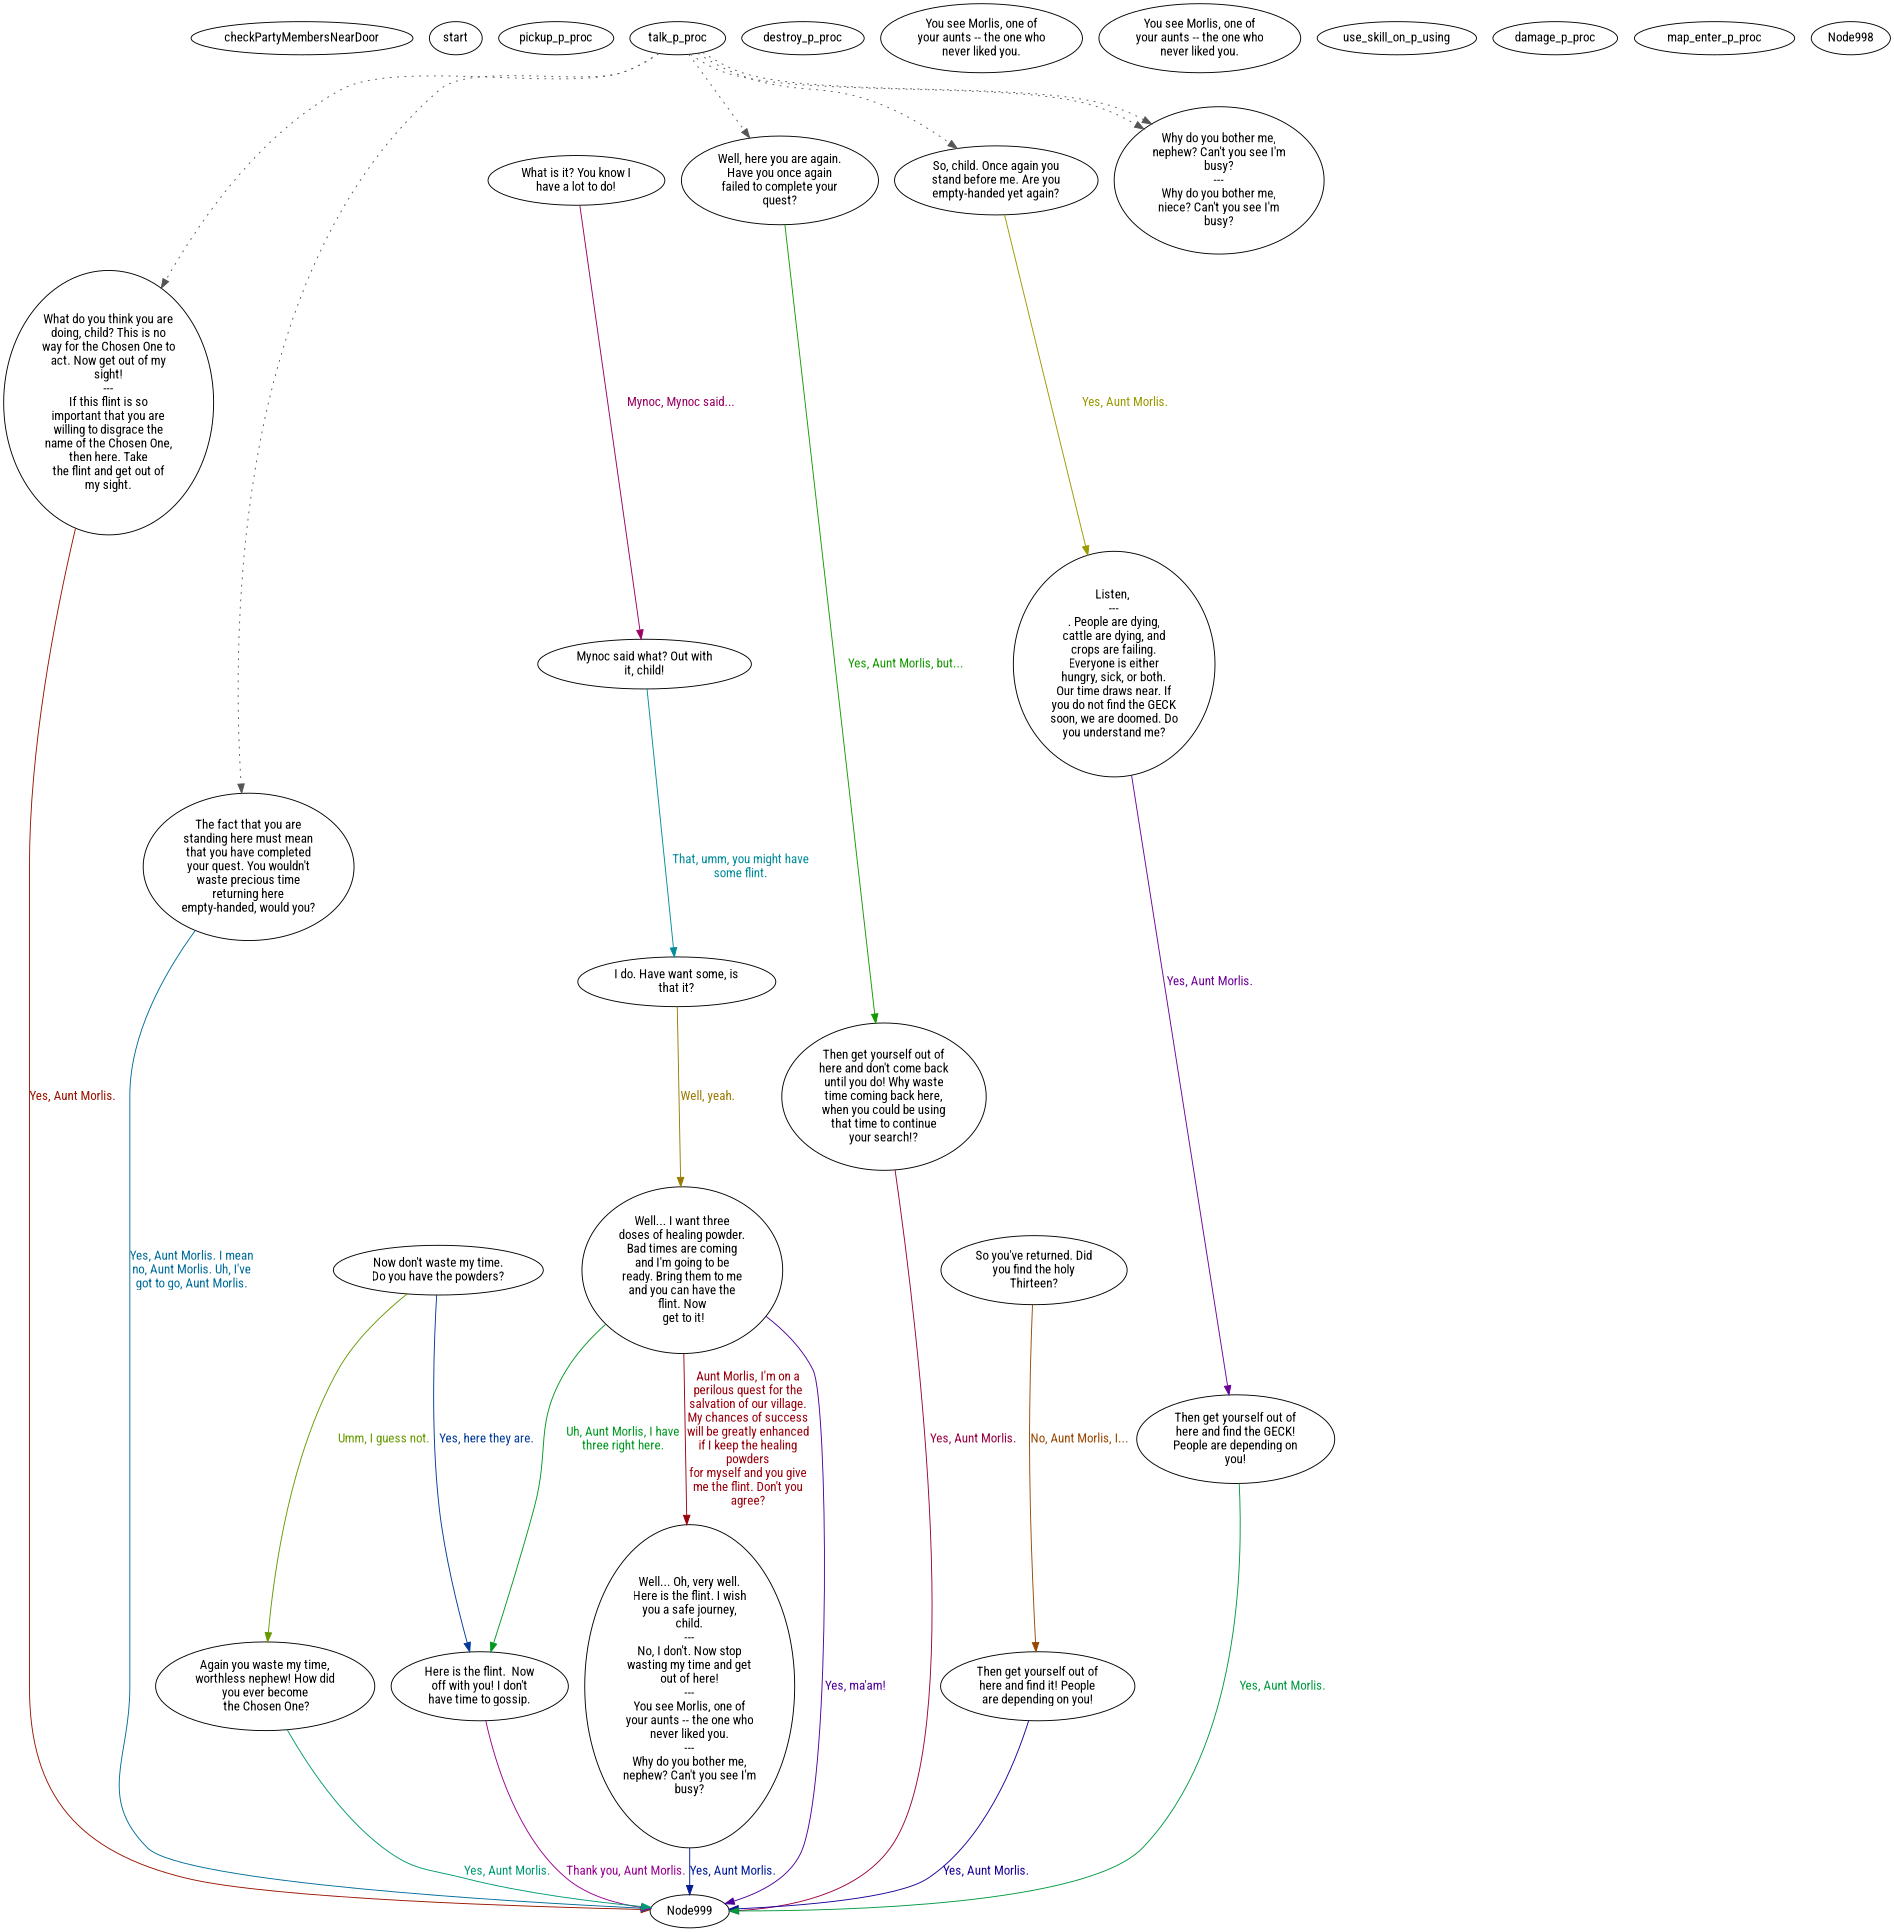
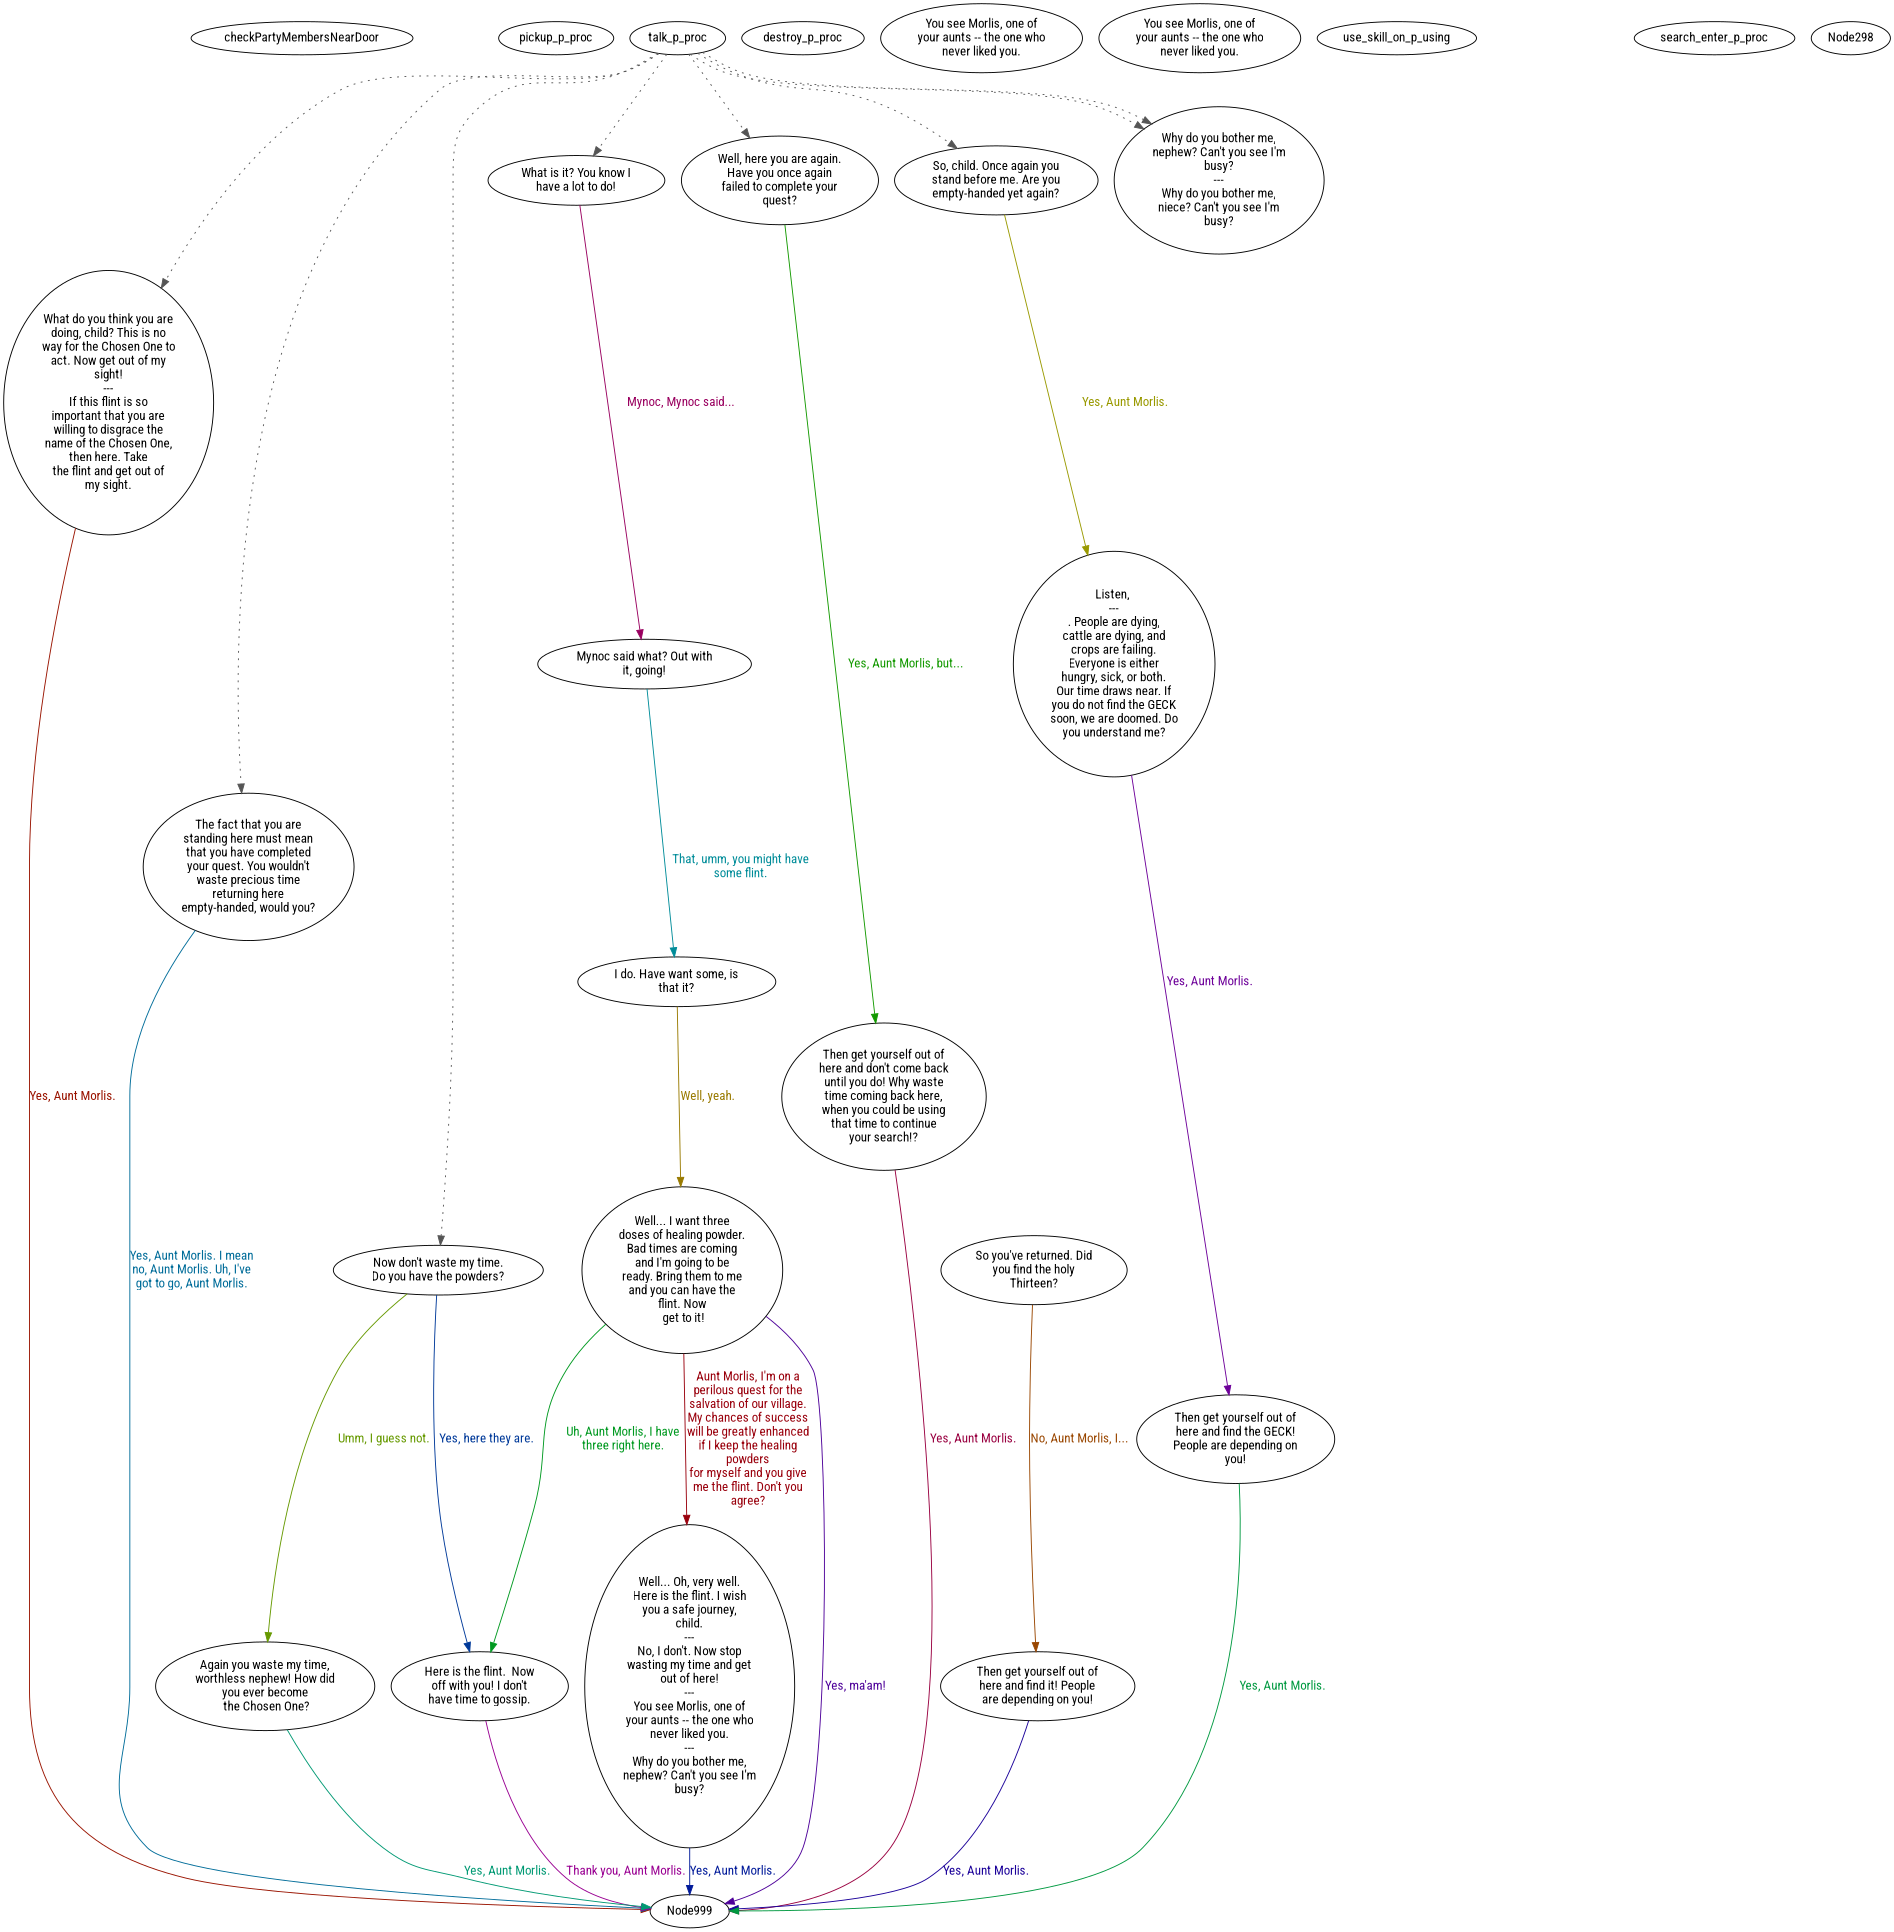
node "start": removed
node "damage_p_proc": removed
node "map_enter_p_proc": label "map_enter_p_proc" -> "search_enter_p_proc"
node "Node998": label "Node998" -> "Node298"
edge "talk_p_proc" -> "What is it? You know I have a lot to do!": added
edge "talk_p_proc" -> "Now don't waste my time. Do you have the powders?": added
node "Mynoc said what? Out with it, child!": label "Mynoc said what? Out with it, child!" -> "Mynoc said what? Out with it, going!"
